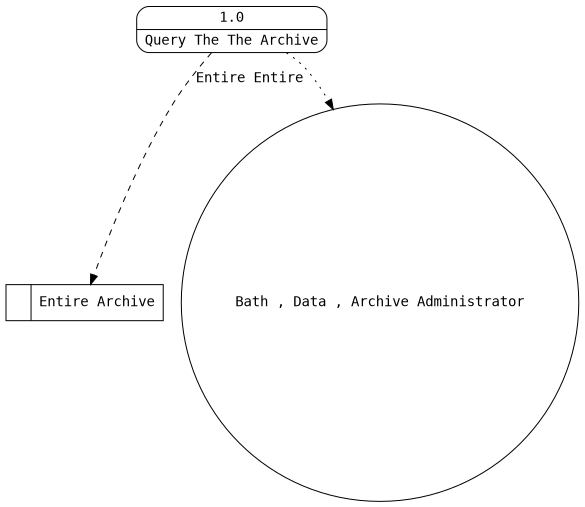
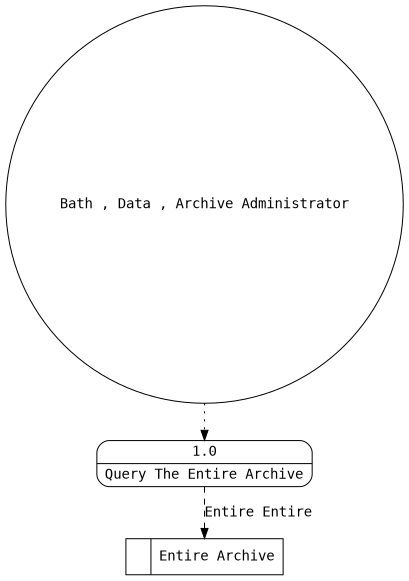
node "1.0": text "Query The The Archive" -> "Query The Entire Archive"
edge "1.0" -> "Bath , Data , Archive Administrator": reversed
